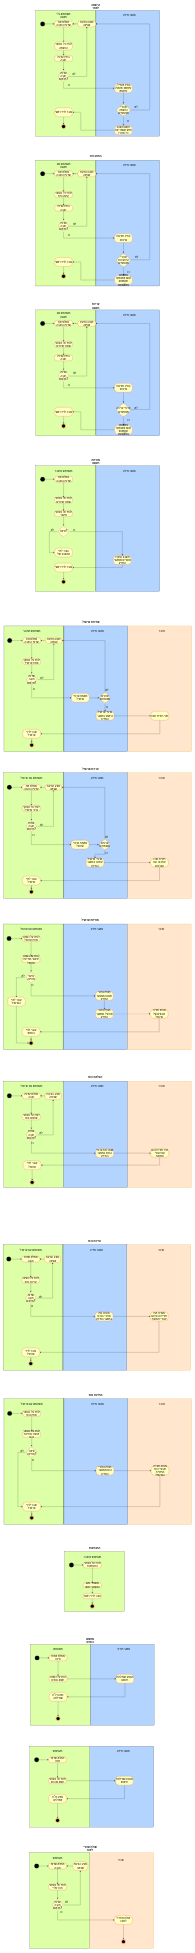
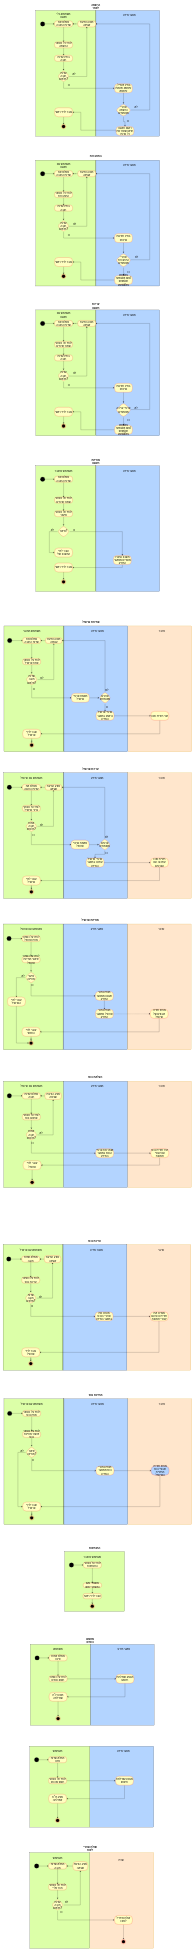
node "לוחץ כל כפתור הרשמה": size 18x8 -> 18x6
node "רושם חשבון חדש ושומר את כל פרטיו": moved (124, 129) -> (125, 130)
node "מוחק תקיית וקבציי נכס מתקיית הפרופיל": fillcolor #ffffc0 -> #b3d4ff
